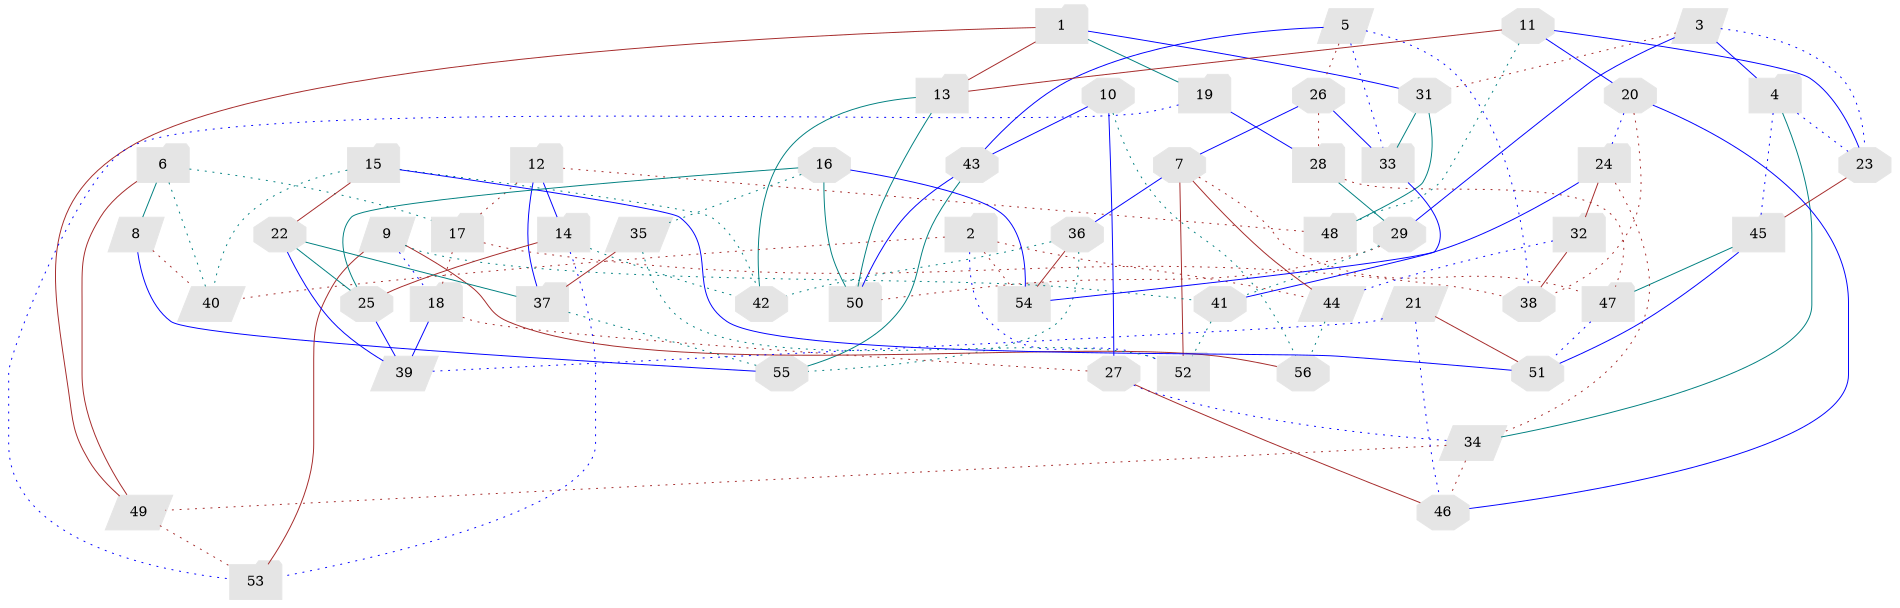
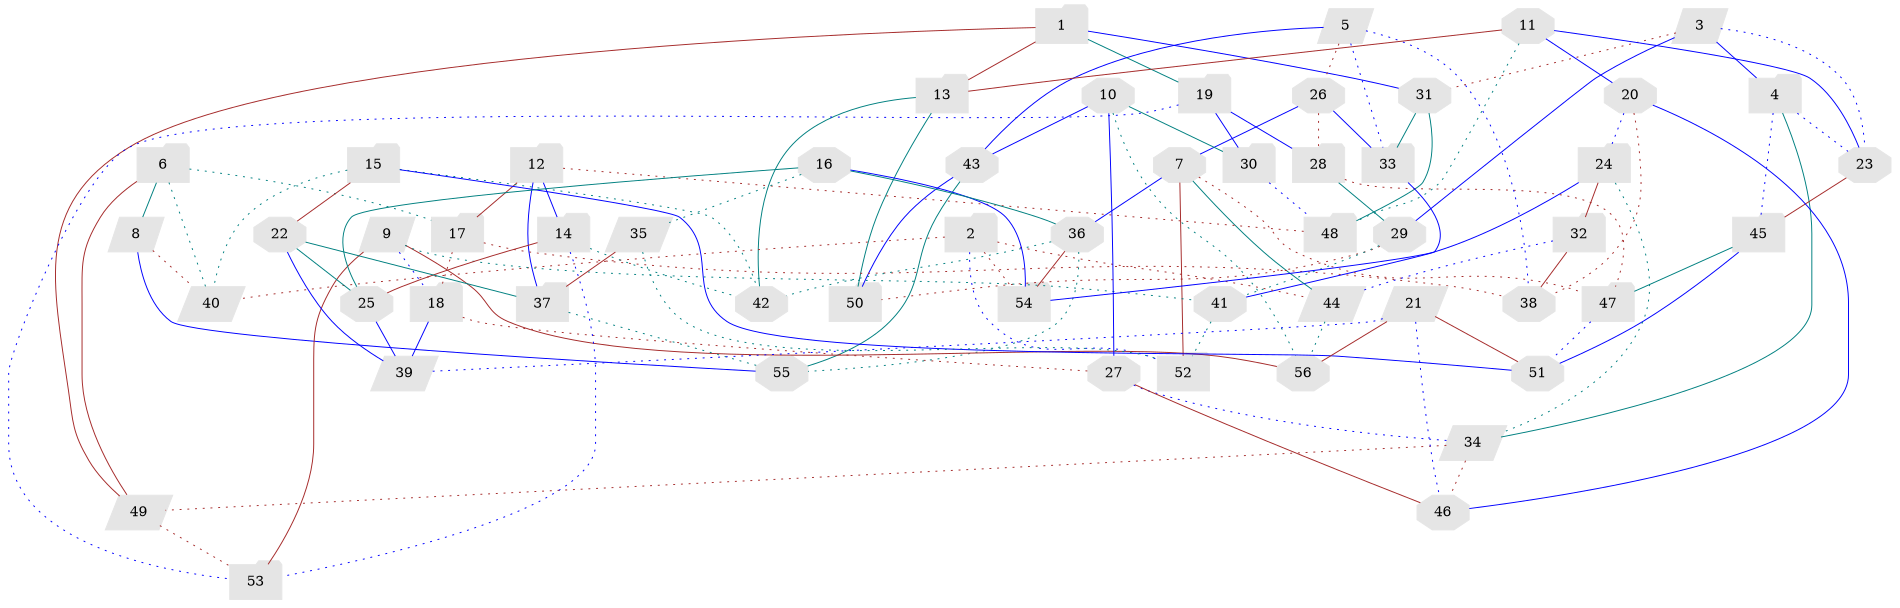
node "30": added
edge "12" -- "17": style dotted -> solid
edge "16" -- "50": now "16" -- "36"
edge "7" -- "44": color brown -> teal
edge "24" -- "34": color brown -> teal
edge "21" -- "56": added
